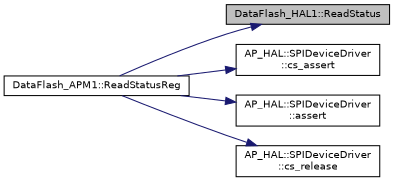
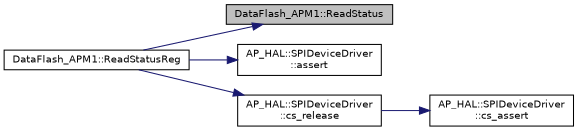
node "DataFlash_HAL1::ReadStatus": label "DataFlash_HAL1::ReadStatus" -> "DataFlash_APM1::ReadStatus"
edge "DataFlash_APM1::ReadStatusReg" -> "AP_HAL::SPIDeviceDriver ::cs_assert": now "AP_HAL::SPIDeviceDriver ::cs_release" -> "AP_HAL::SPIDeviceDriver ::cs_assert"
